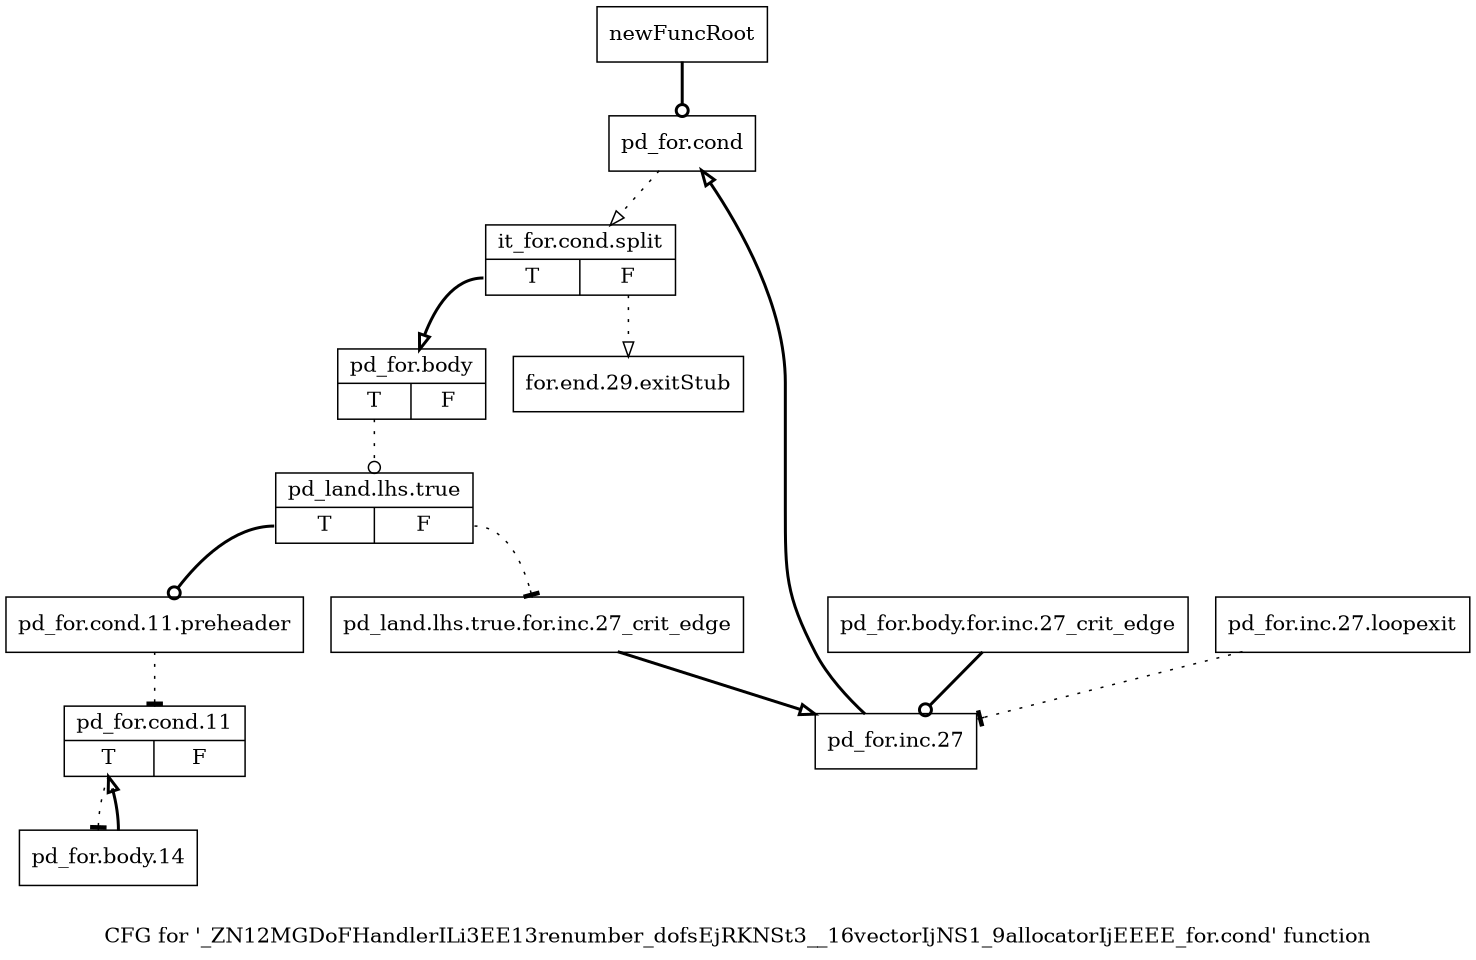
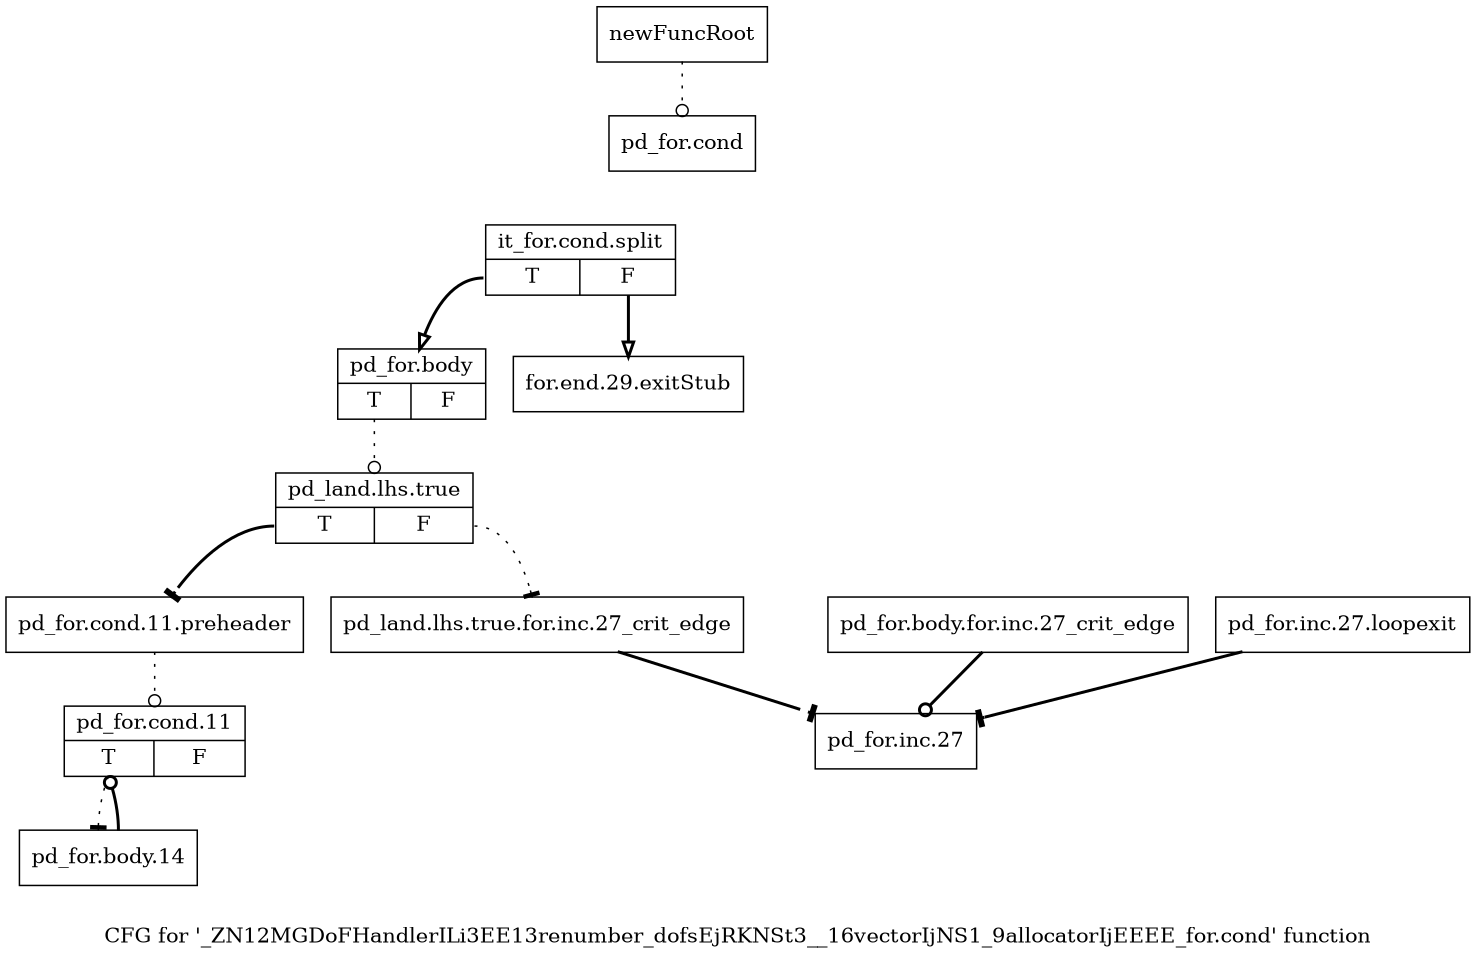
edge "newFuncRoot" -> "pd_for.cond": style bold -> dotted
edge "pd_for.cond" -> "it_for.cond.split": removed
edge "it_for.cond.split" -> "for.end.29.exitStub": style dotted -> bold
edge "pd_for.inc.27" -> "pd_for.cond": removed
edge "pd_land.lhs.true" -> "pd_for.cond.11.preheader": arrowhead odot -> tee
edge "pd_for.cond.11.preheader" -> "pd_for.cond.11": arrowhead tee -> odot
edge "pd_land.lhs.true.for.inc.27_crit_edge" -> "pd_for.inc.27": arrowhead onormal -> tee
edge "pd_for.inc.27.loopexit" -> "pd_for.inc.27": style dotted -> bold
edge "pd_for.body.14" -> "pd_for.cond.11": arrowhead onormal -> odot
